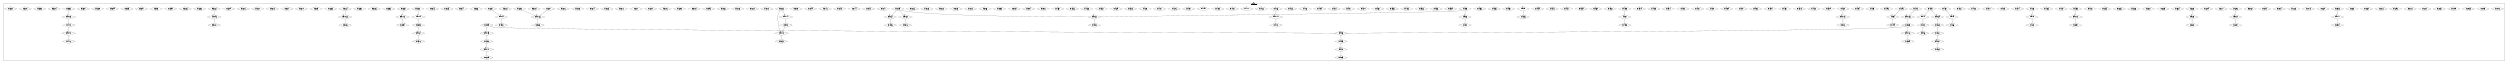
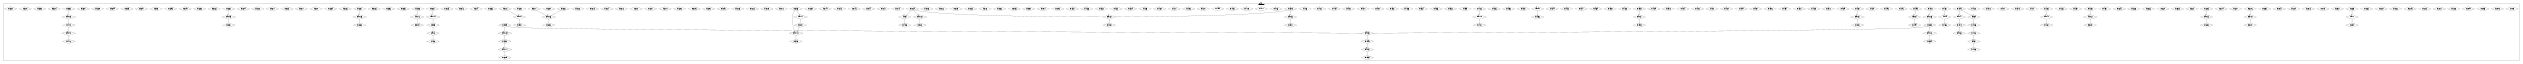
node "TV5293": added
